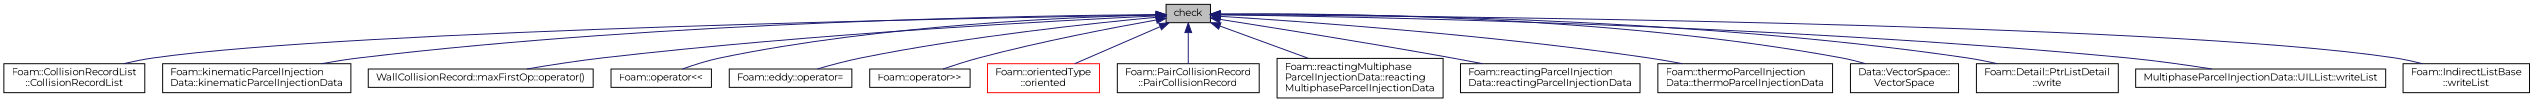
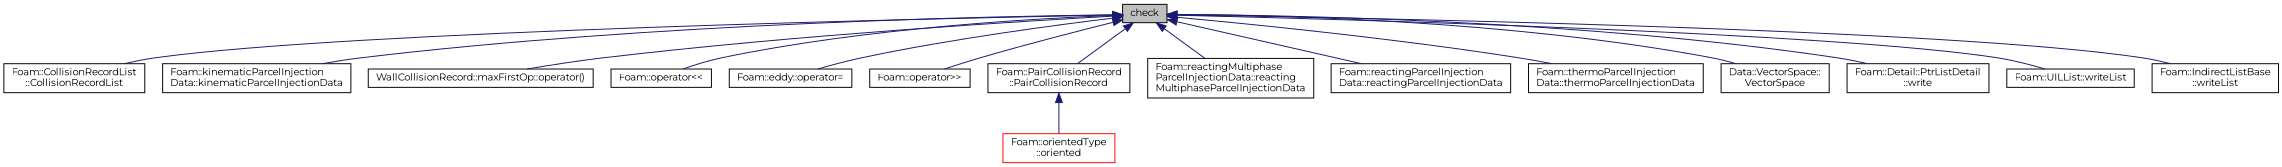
edge "Foam::orientedType ::oriented" -> "check": now "Foam::orientedType ::oriented" -> "Foam::PairCollisionRecord ::PairCollisionRecord"
node "MultiphaseParcelInjectionData::UILList::writeList": label "MultiphaseParcelInjectionData::UILList::writeList" -> "Foam::UILList::writeList"
